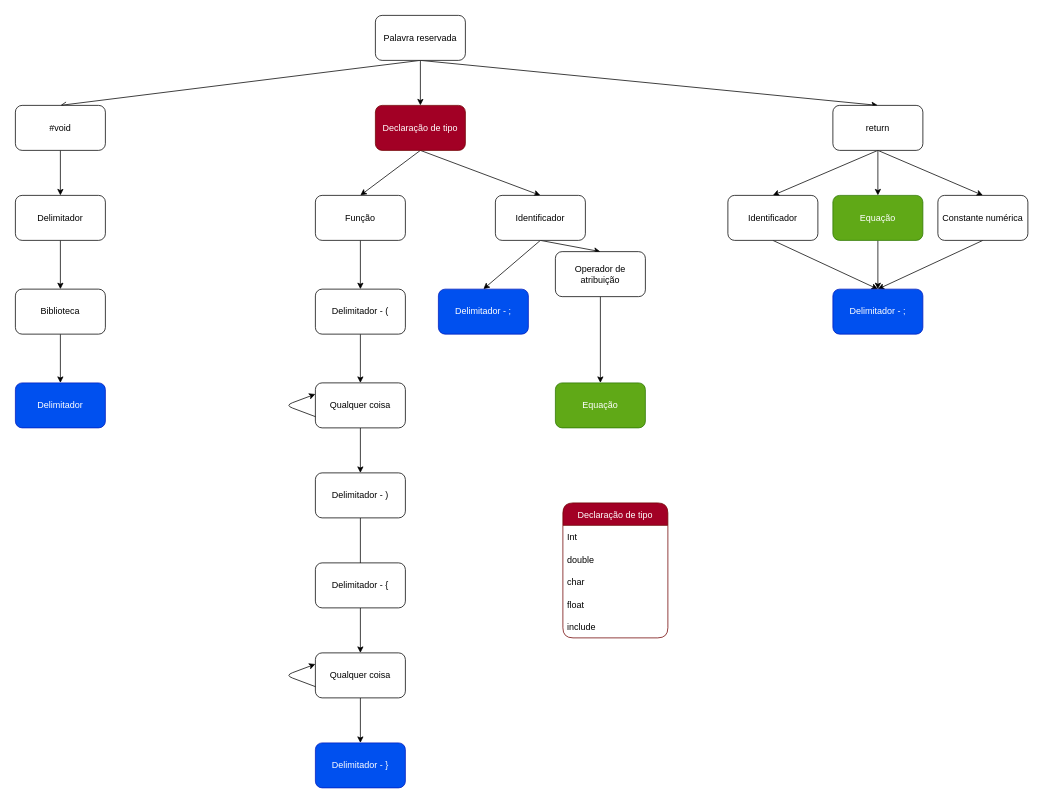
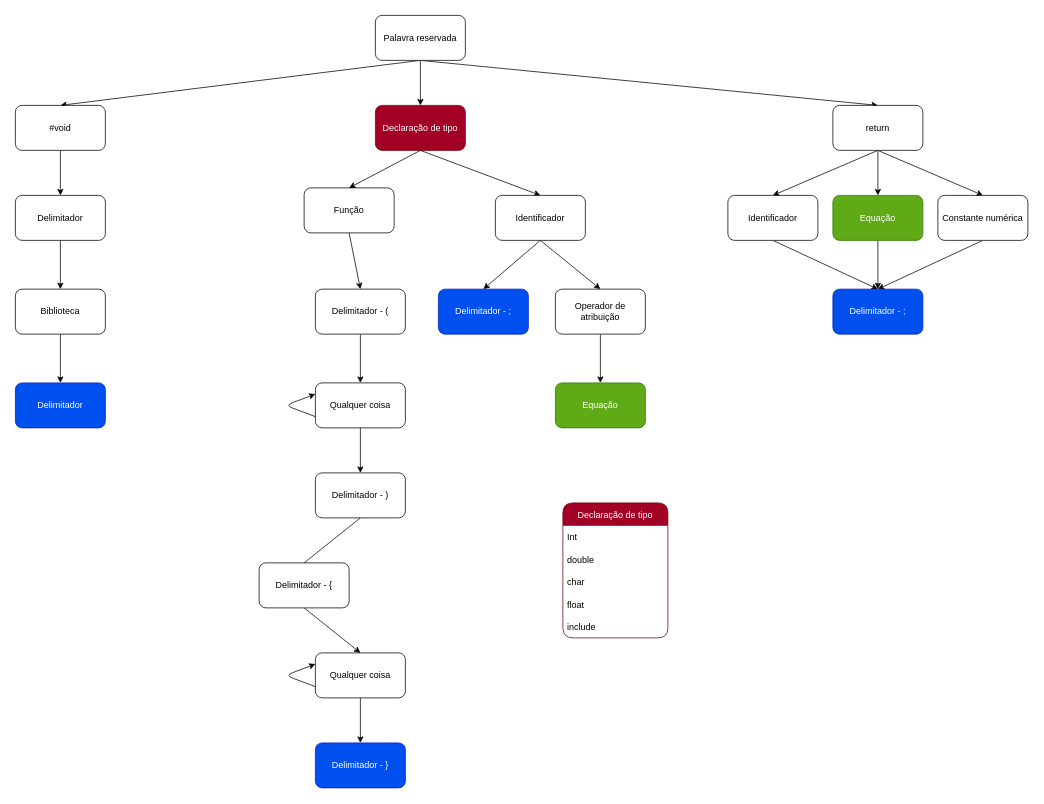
edge "Palavra reservada" -> "#void": arrowhead open -> classic
node "Função": moved (360, 218) -> (349, 210)
node "Operador de atribuição": moved (600, 274) -> (600, 312)
node "Delimitador - {": moved (360, 585) -> (304, 585)
